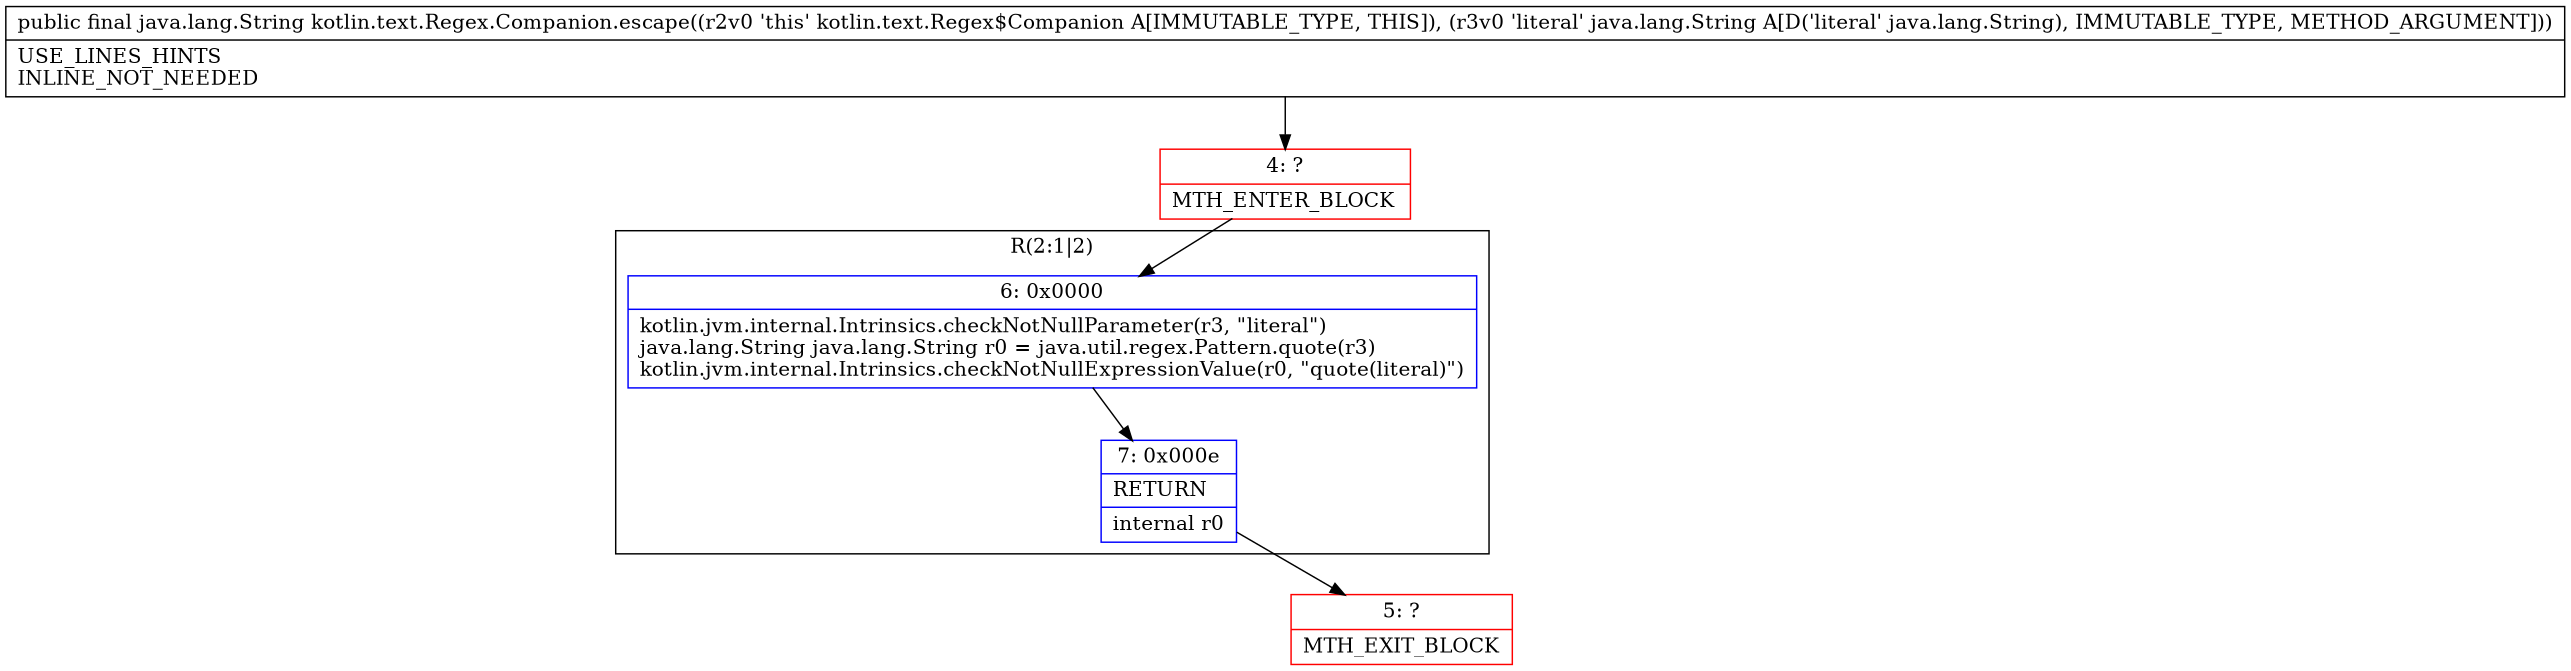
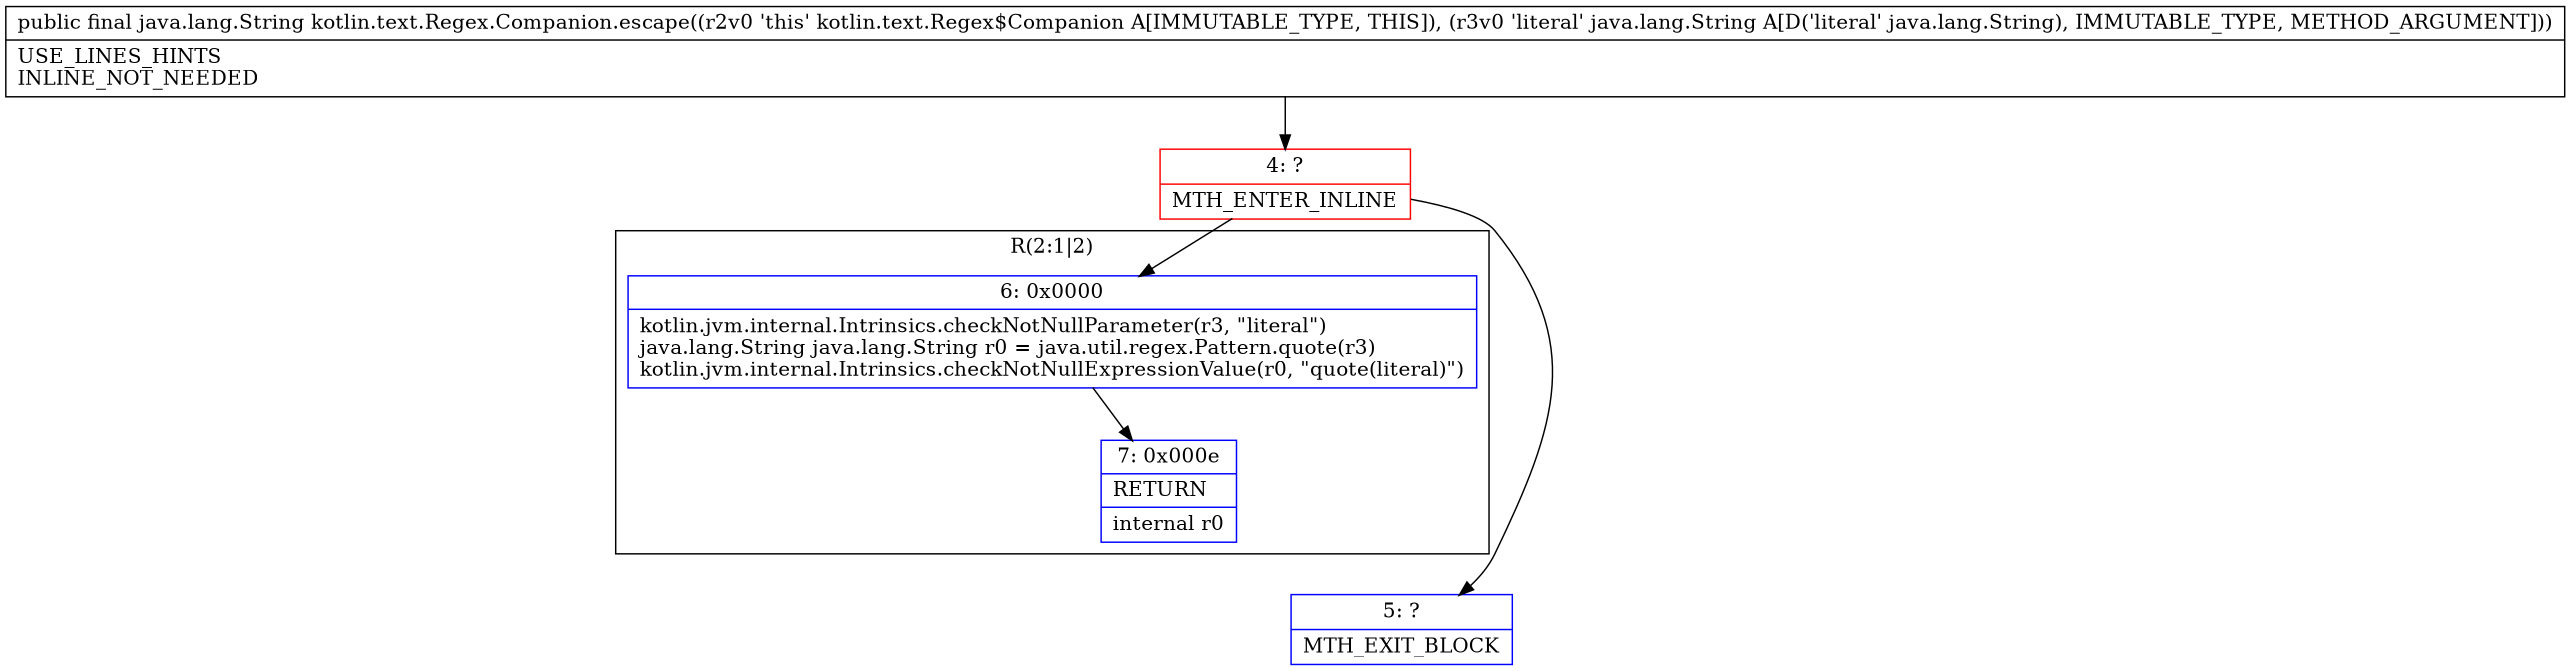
node "4: ?": text "MTH_ENTER_BLOCK" -> "MTH_ENTER_INLINE"
edge "7: 0x000e" -> "5: ?": now "4: ?" -> "5: ?"
node "5: ?": color red -> blue
